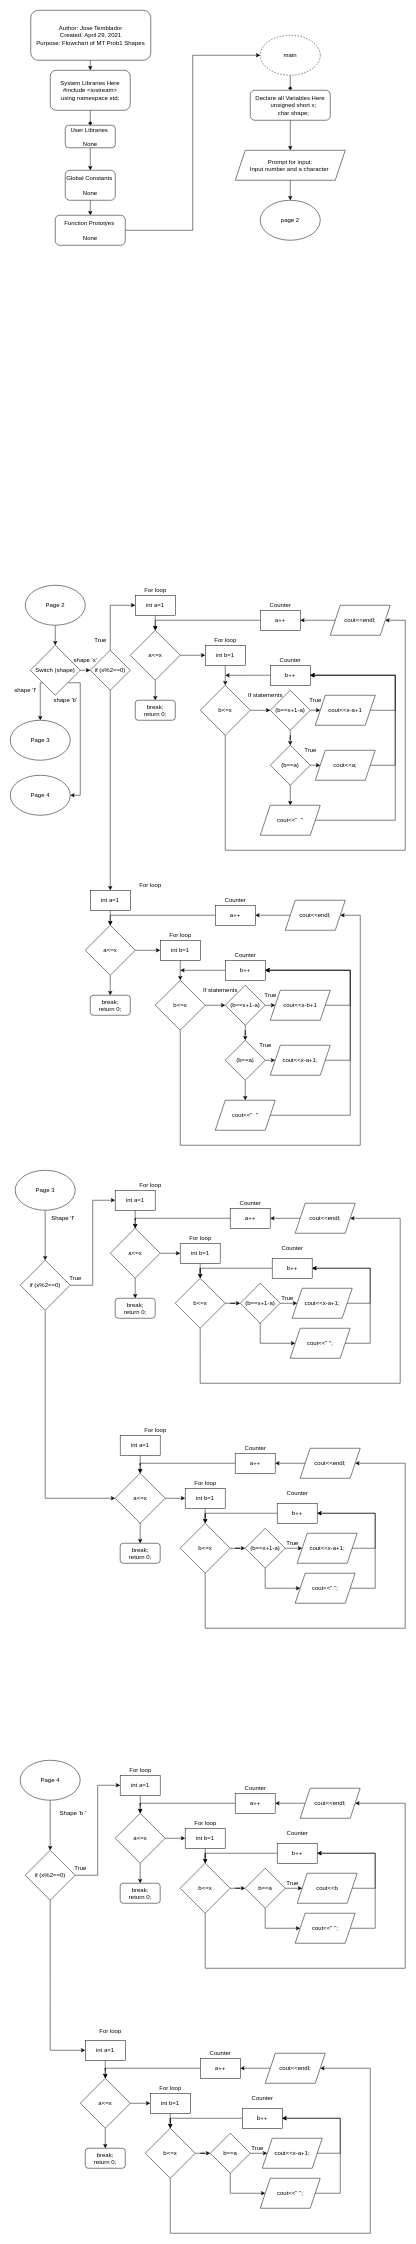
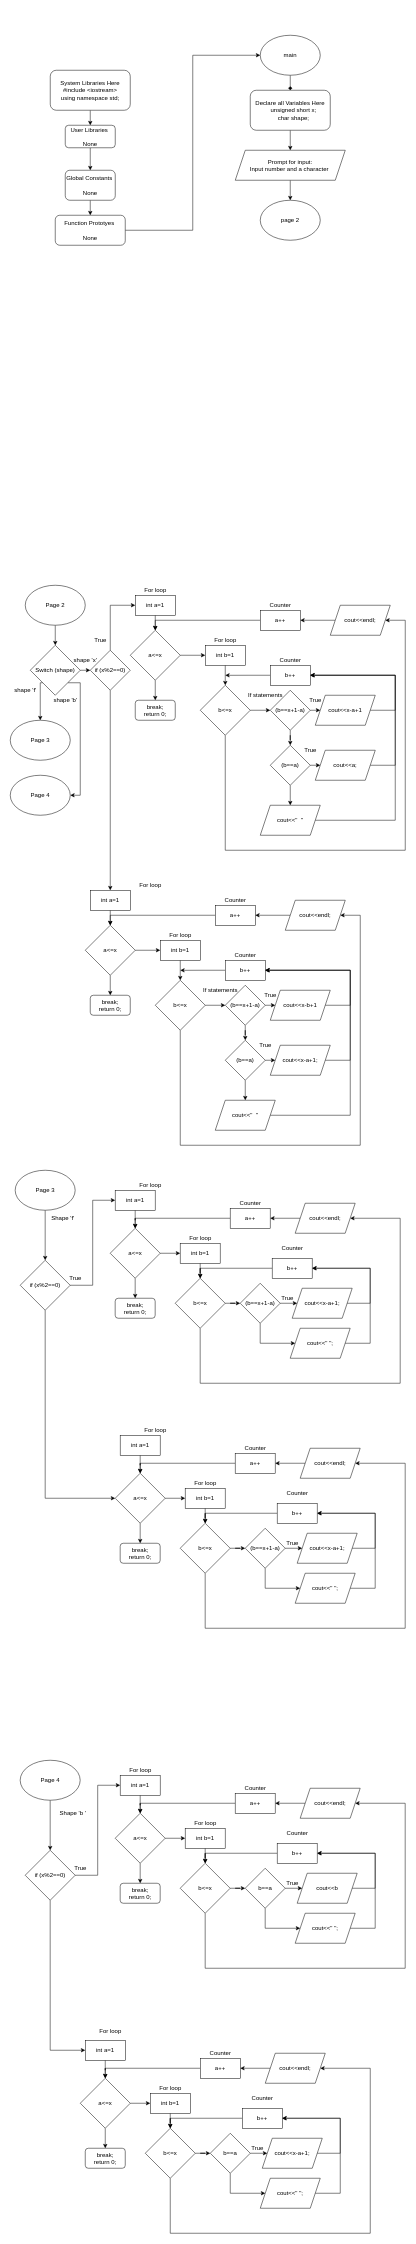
node "Author: Jose Temblador Created: April 29, 2021 Purpose: Flowchart of MT Prob1 Shapes": removed
node "main": style dashed -> solid
edge "Author: Jose Temblador Created: April 29, 2021 Purpose: Flowchart of MT Prob1 Shapes" -> "System Libraries Here #include <iostream> using namespace std;": removed
node "Declare all Variables Here unsigned short x; char shape;": size 80x30 -> 80x40
edge "System Libraries Here #include <iostream> using namespace std;" -> "User Libraries None": arrowhead diamond -> classic
